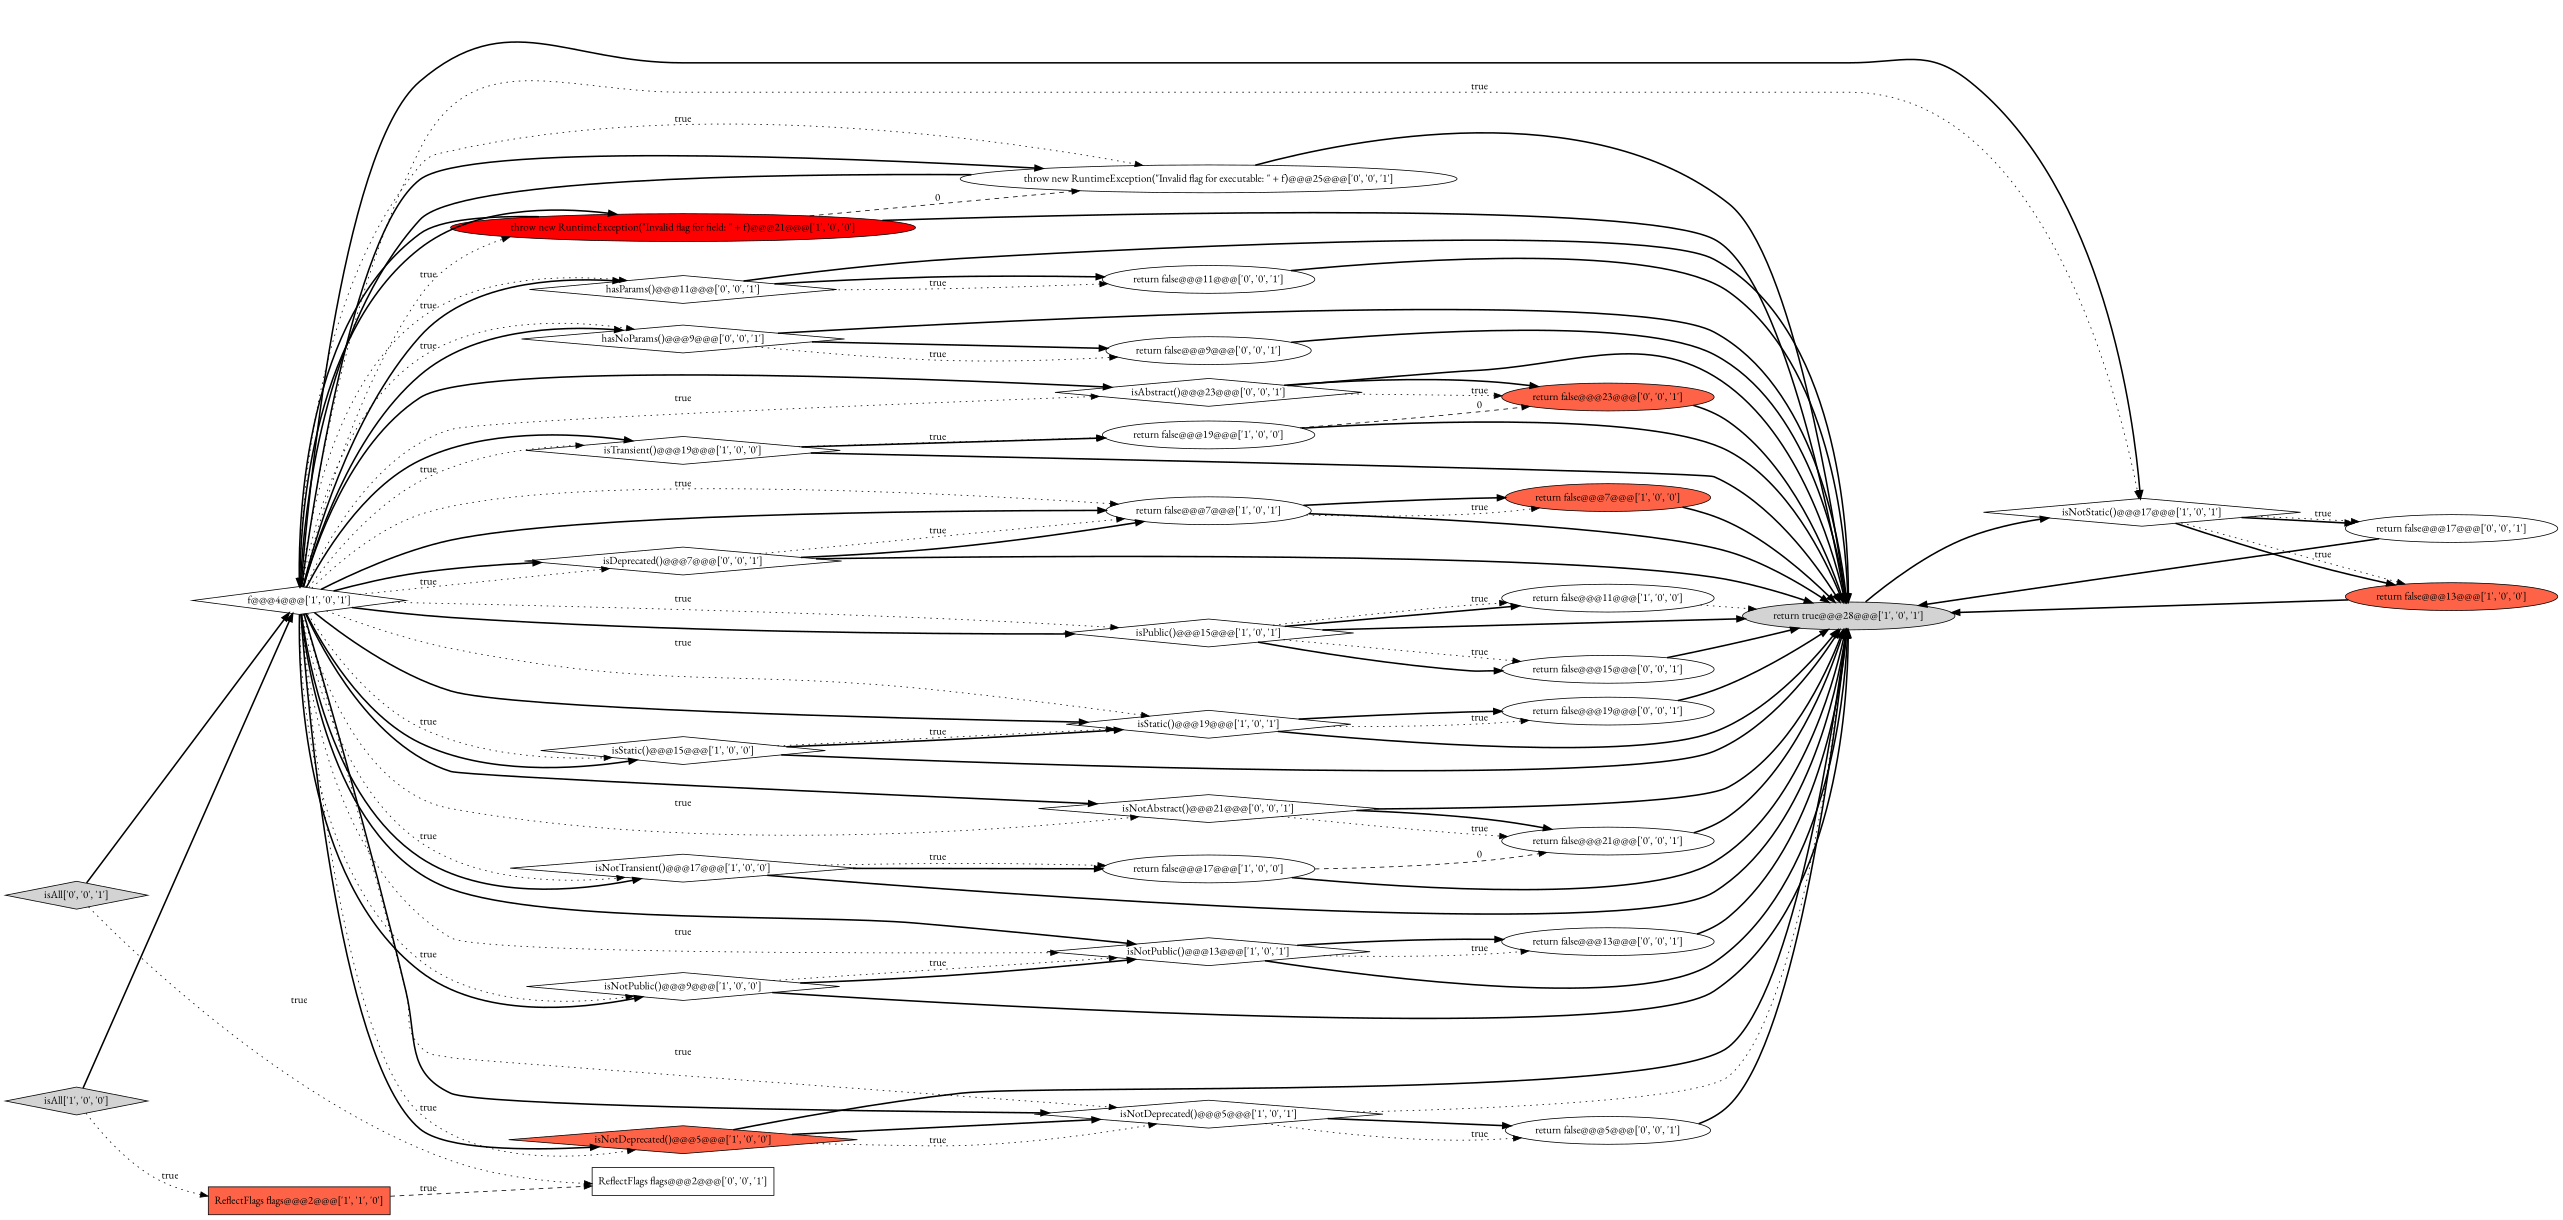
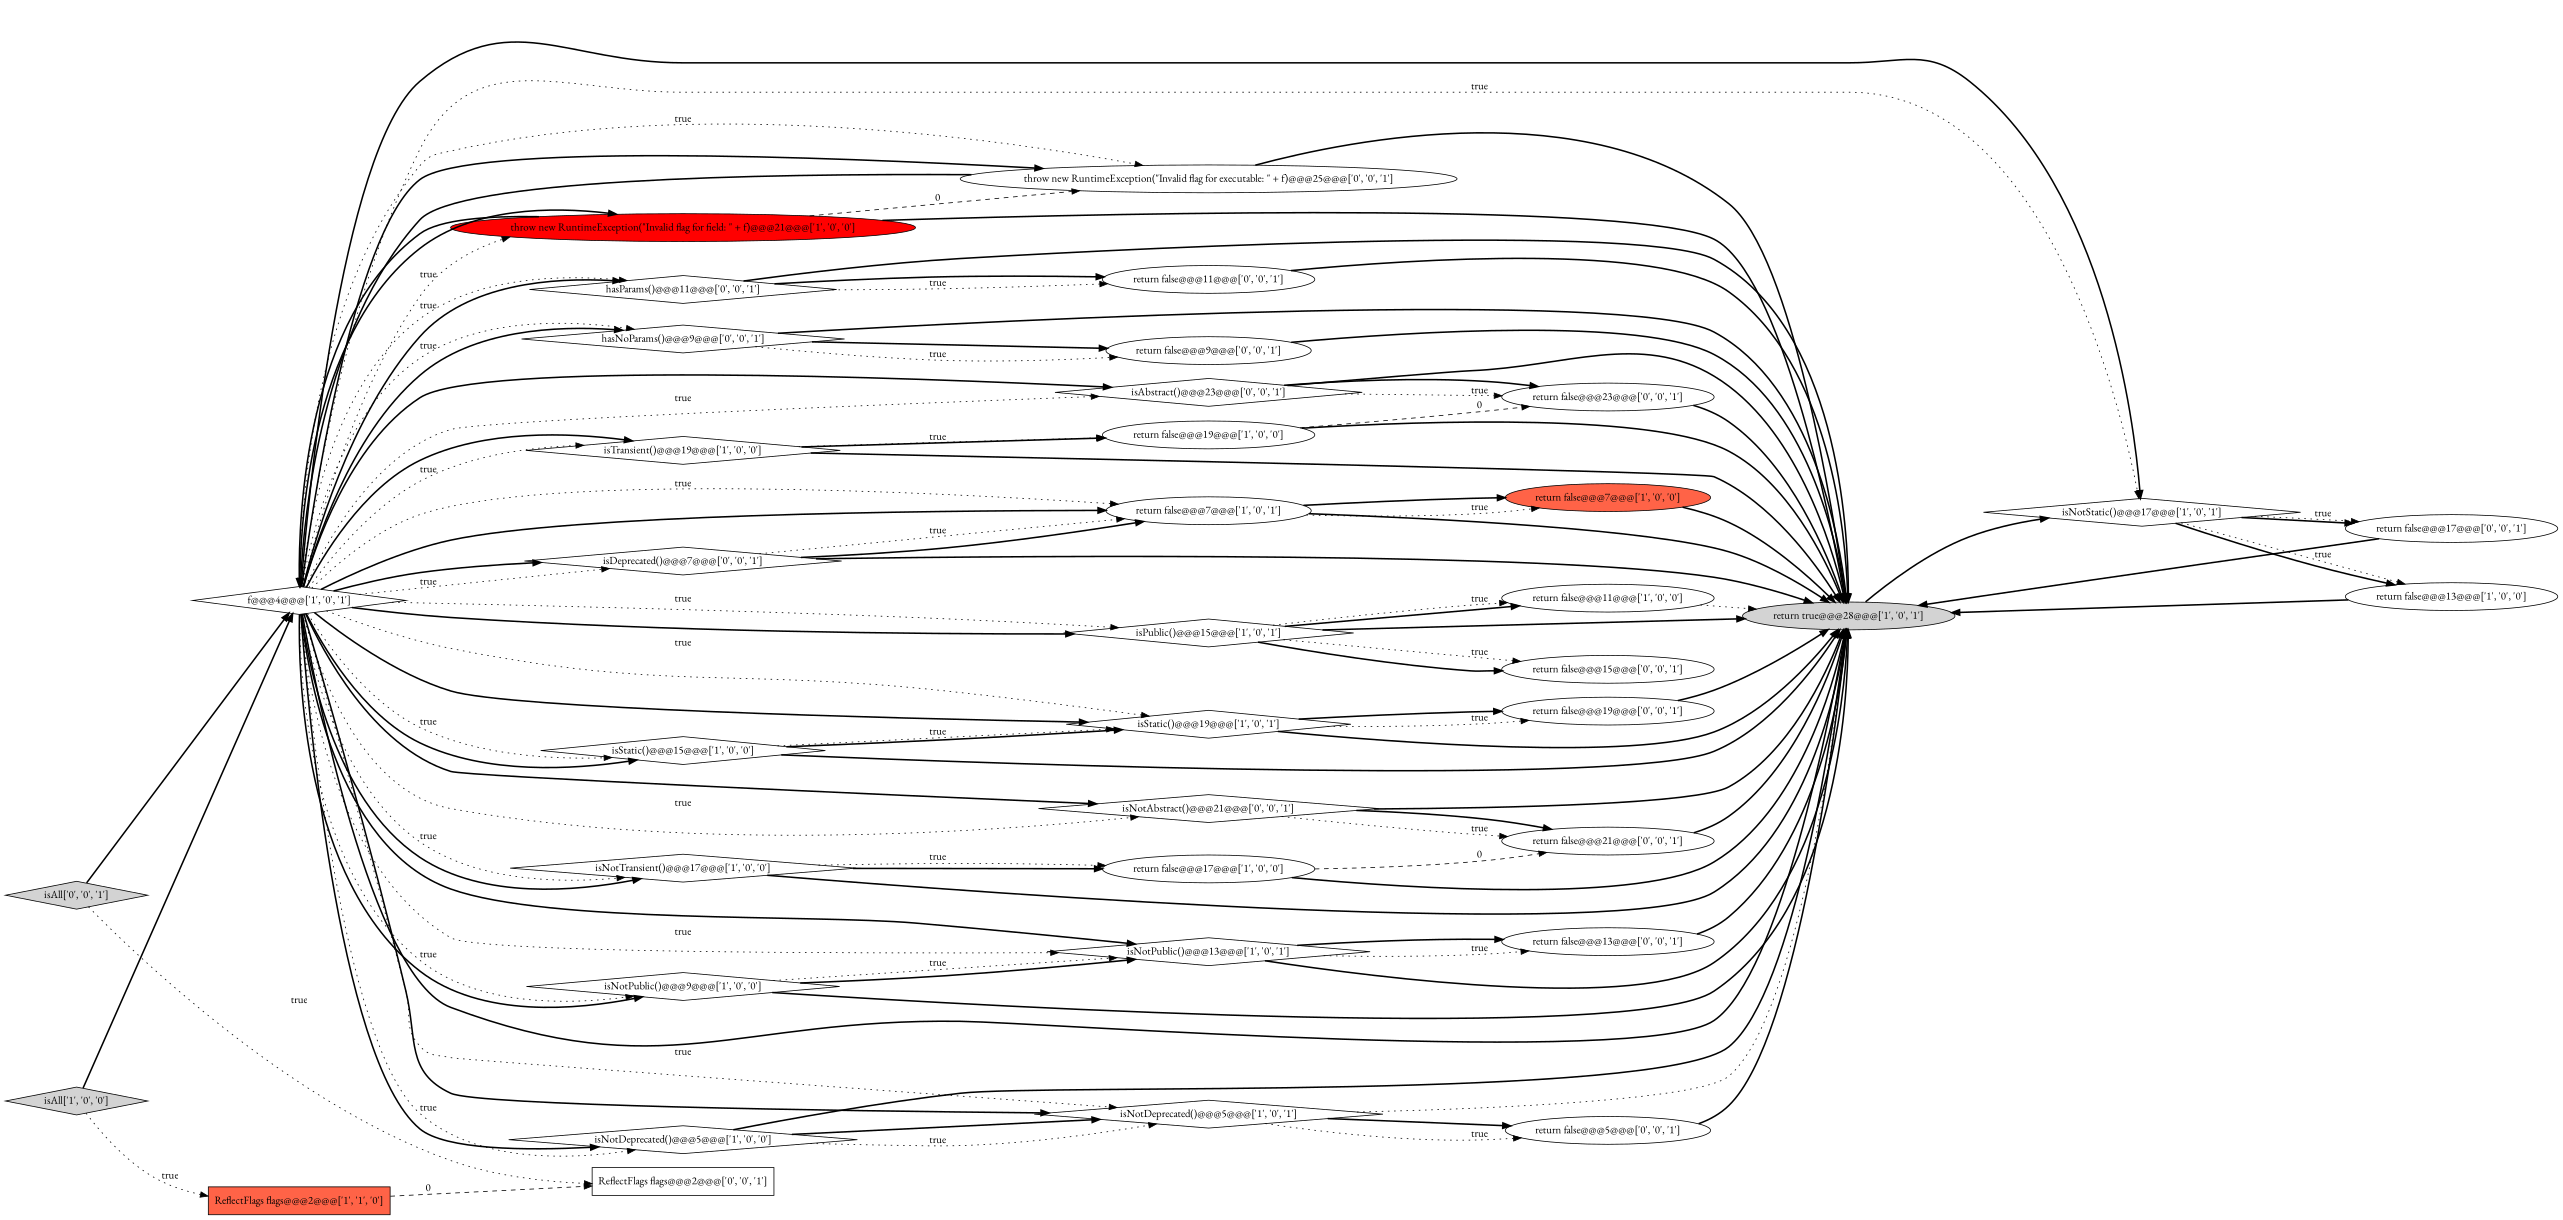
node "return false@@@23@@@['0', '0', '1']": fillcolor tomato -> white
node "return false@@@13@@@['1', '0', '0']": fillcolor tomato -> white
edge "return false@@@15@@@['0', '0', '1']" -> "return true@@@28@@@['1', '0', '1']": now "f@@@4@@@['1', '0', '1']" -> "return true@@@28@@@['1', '0', '1']"
node "isNotDeprecated()@@@5@@@['1', '0', '0']": fillcolor tomato -> white
edge "ReflectFlags flags@@@2@@@['1', '1', '0']" -> "ReflectFlags flags@@@2@@@['0', '0', '1']": label "true" -> "0"
